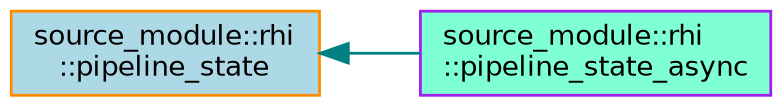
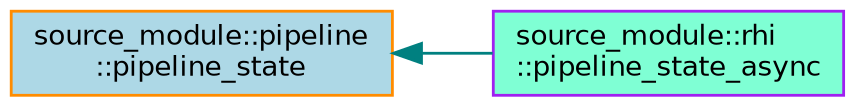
node "source_module::rhi ::pipeline_state": label "source_module::rhi ::pipeline_state" -> "source_module::pipeline ::pipeline_state"
